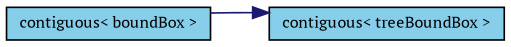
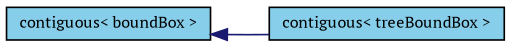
edge "contiguous< boundBox >" -> "contiguous< treeBoundBox >": reversed
